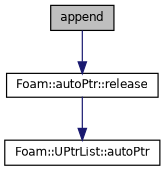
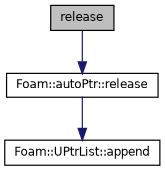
node "append": label "append" -> "release"
node "Foam::UPtrList::autoPtr": label "Foam::UPtrList::autoPtr" -> "Foam::UPtrList::append"
